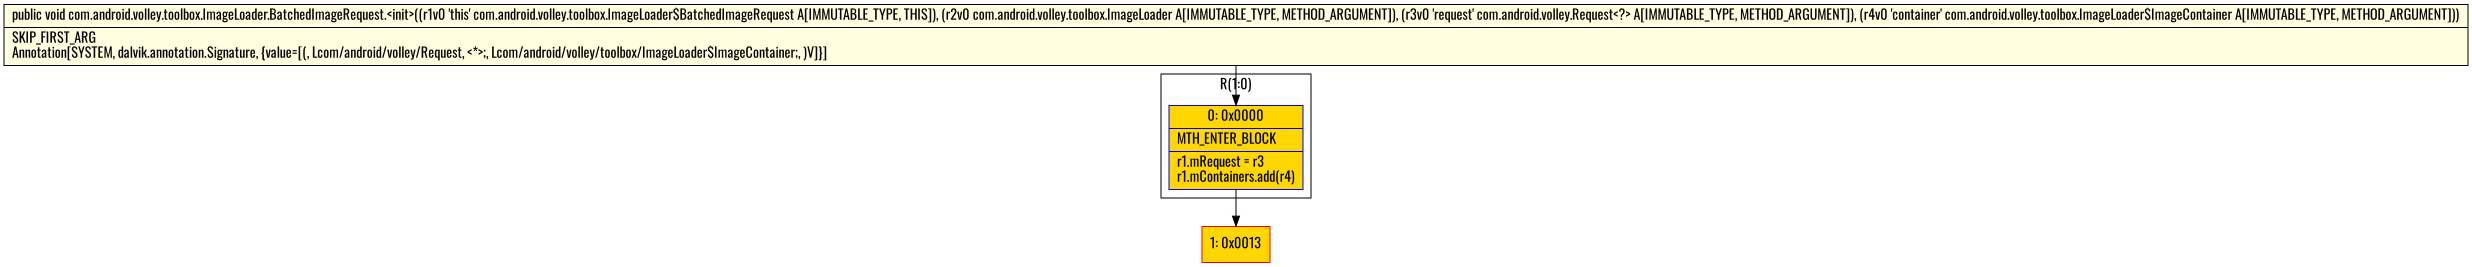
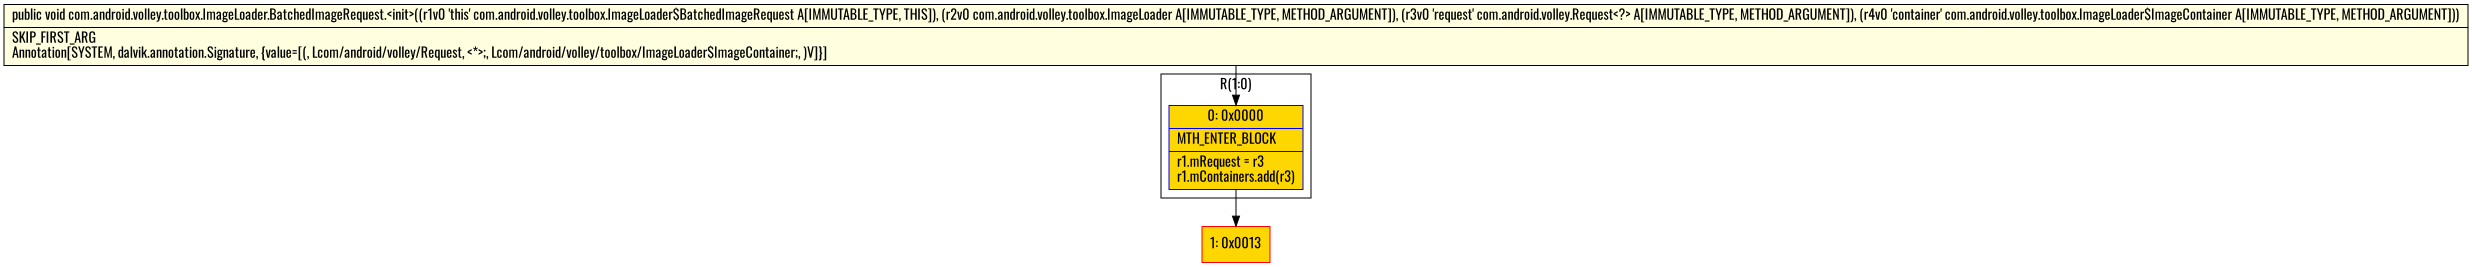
node "0: 0x0000": text "r1.mContainers.add(r4)" -> "r1.mContainers.add(r3)"
